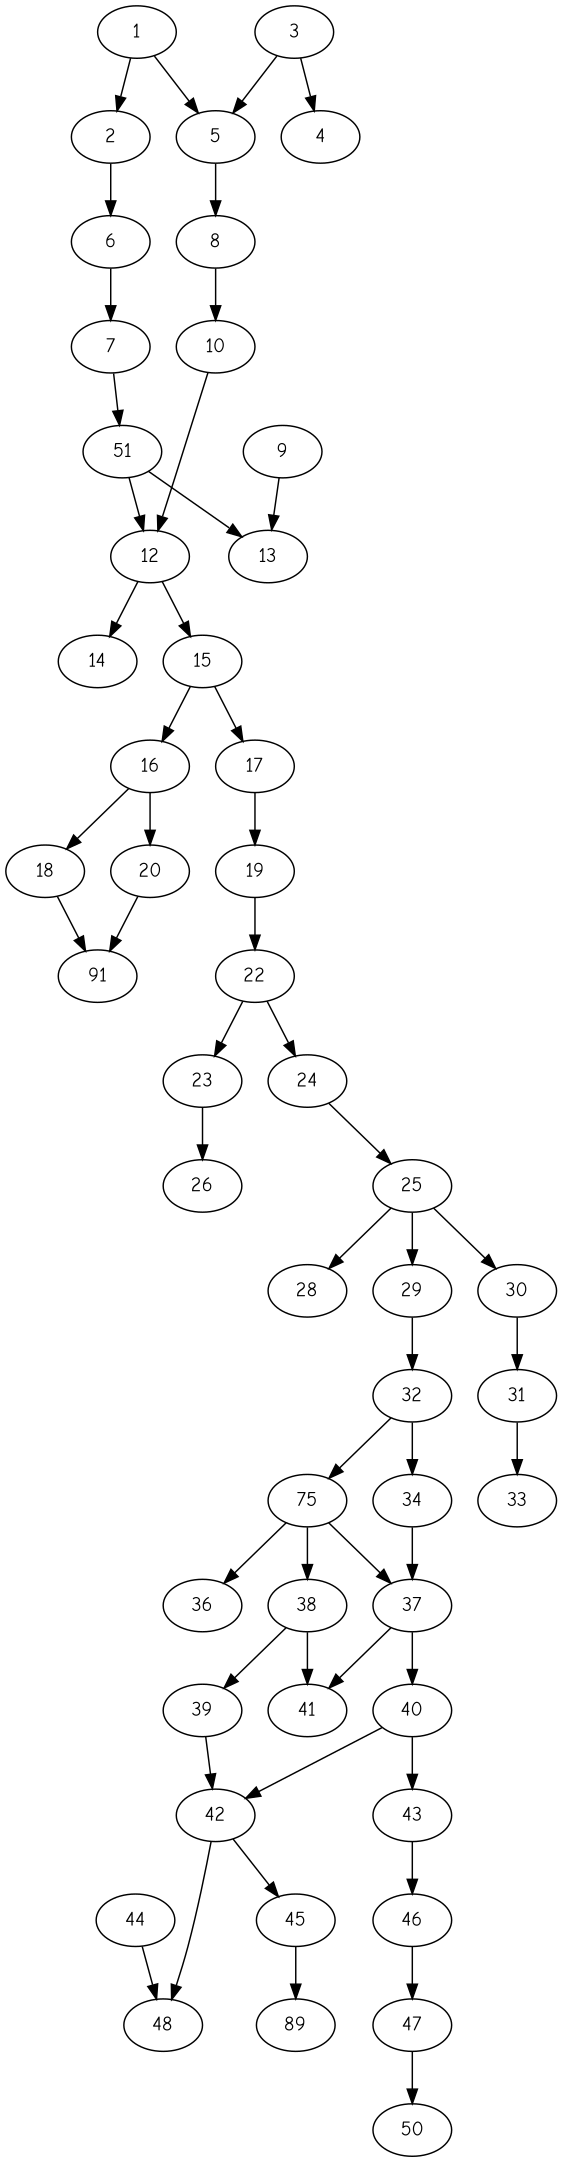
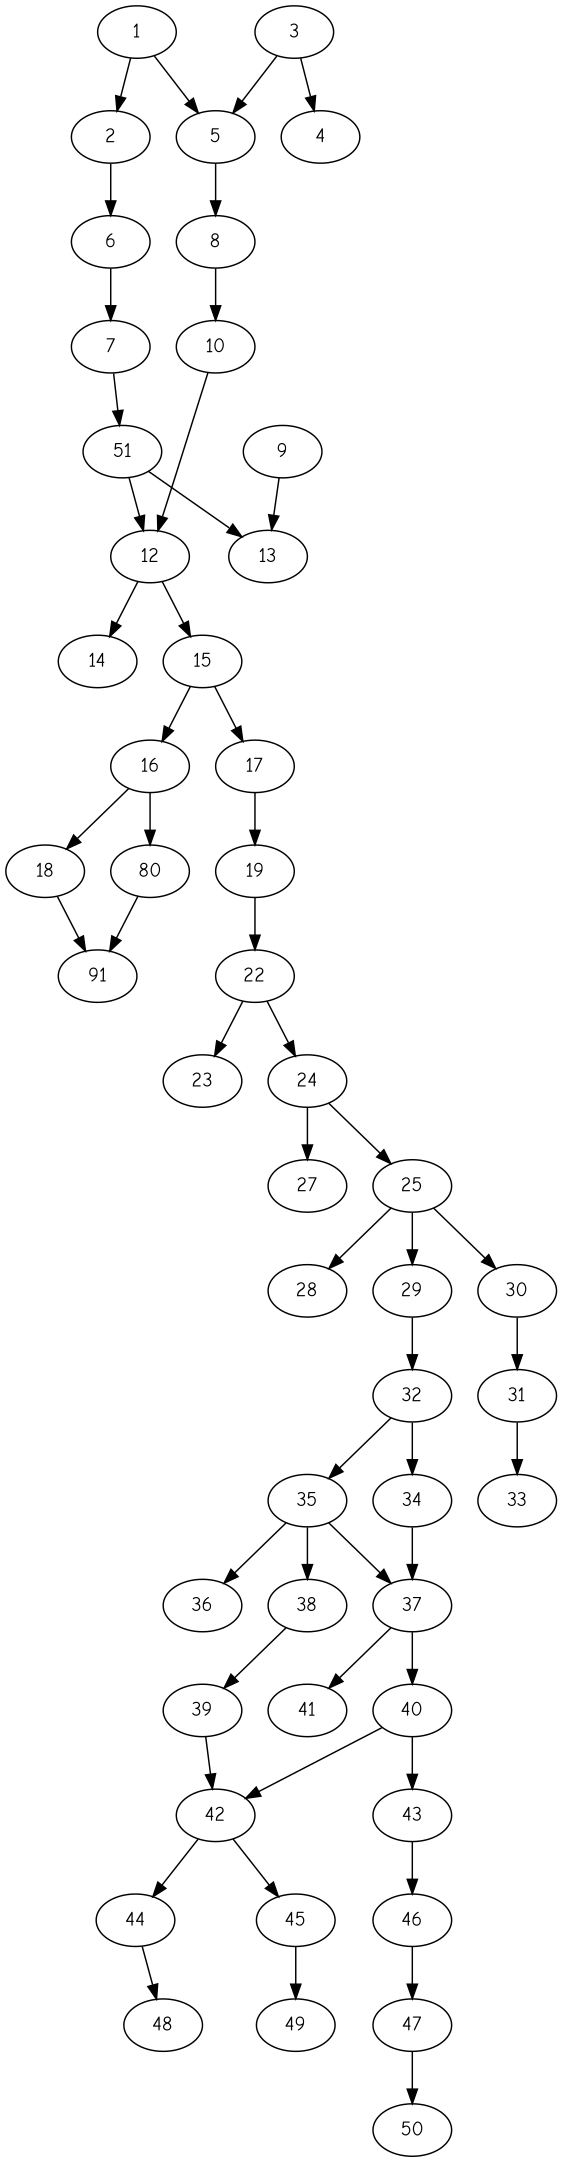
node "20": label "20" -> "80"
node "26": removed
node "27": added
node "75": label "75" -> "35"
edge "38" -> "41": removed
edge "42" -> "48": now "42" -> "44"
node "89": label "89" -> "49"
